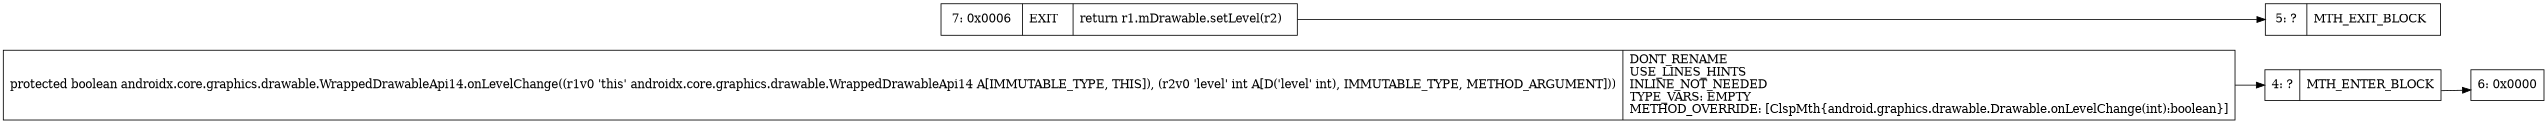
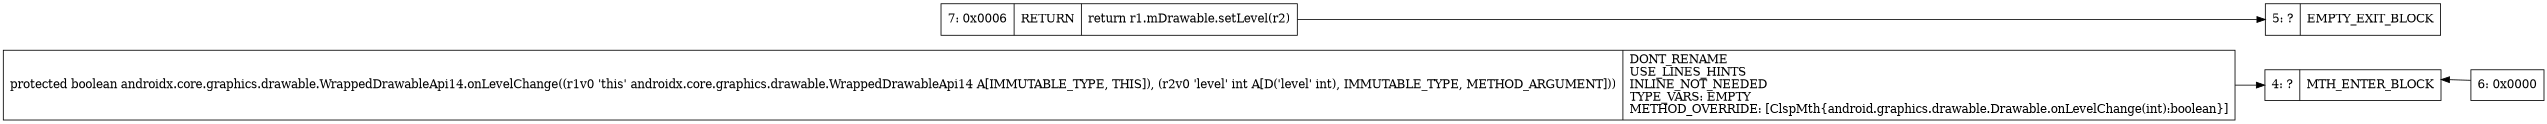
node "7: 0x0006": text "EXIT" -> "RETURN"
node "5: ?": text "MTH_EXIT_BLOCK" -> "EMPTY_EXIT_BLOCK"
edge "4: ?" -> "6: 0x0000": reversed
